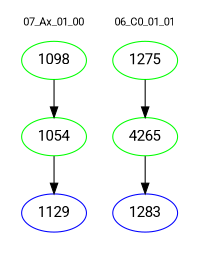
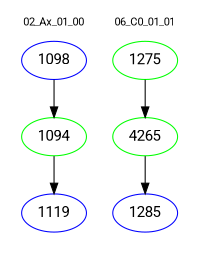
cluster "07_Ax_01_00": label "07_Ax_01_00" -> "02_Ax_01_00"
node "1098": color green -> blue
node "1054": label "1054" -> "1094"
node "1129": label "1129" -> "1119"
node "1283": label "1283" -> "1285"
